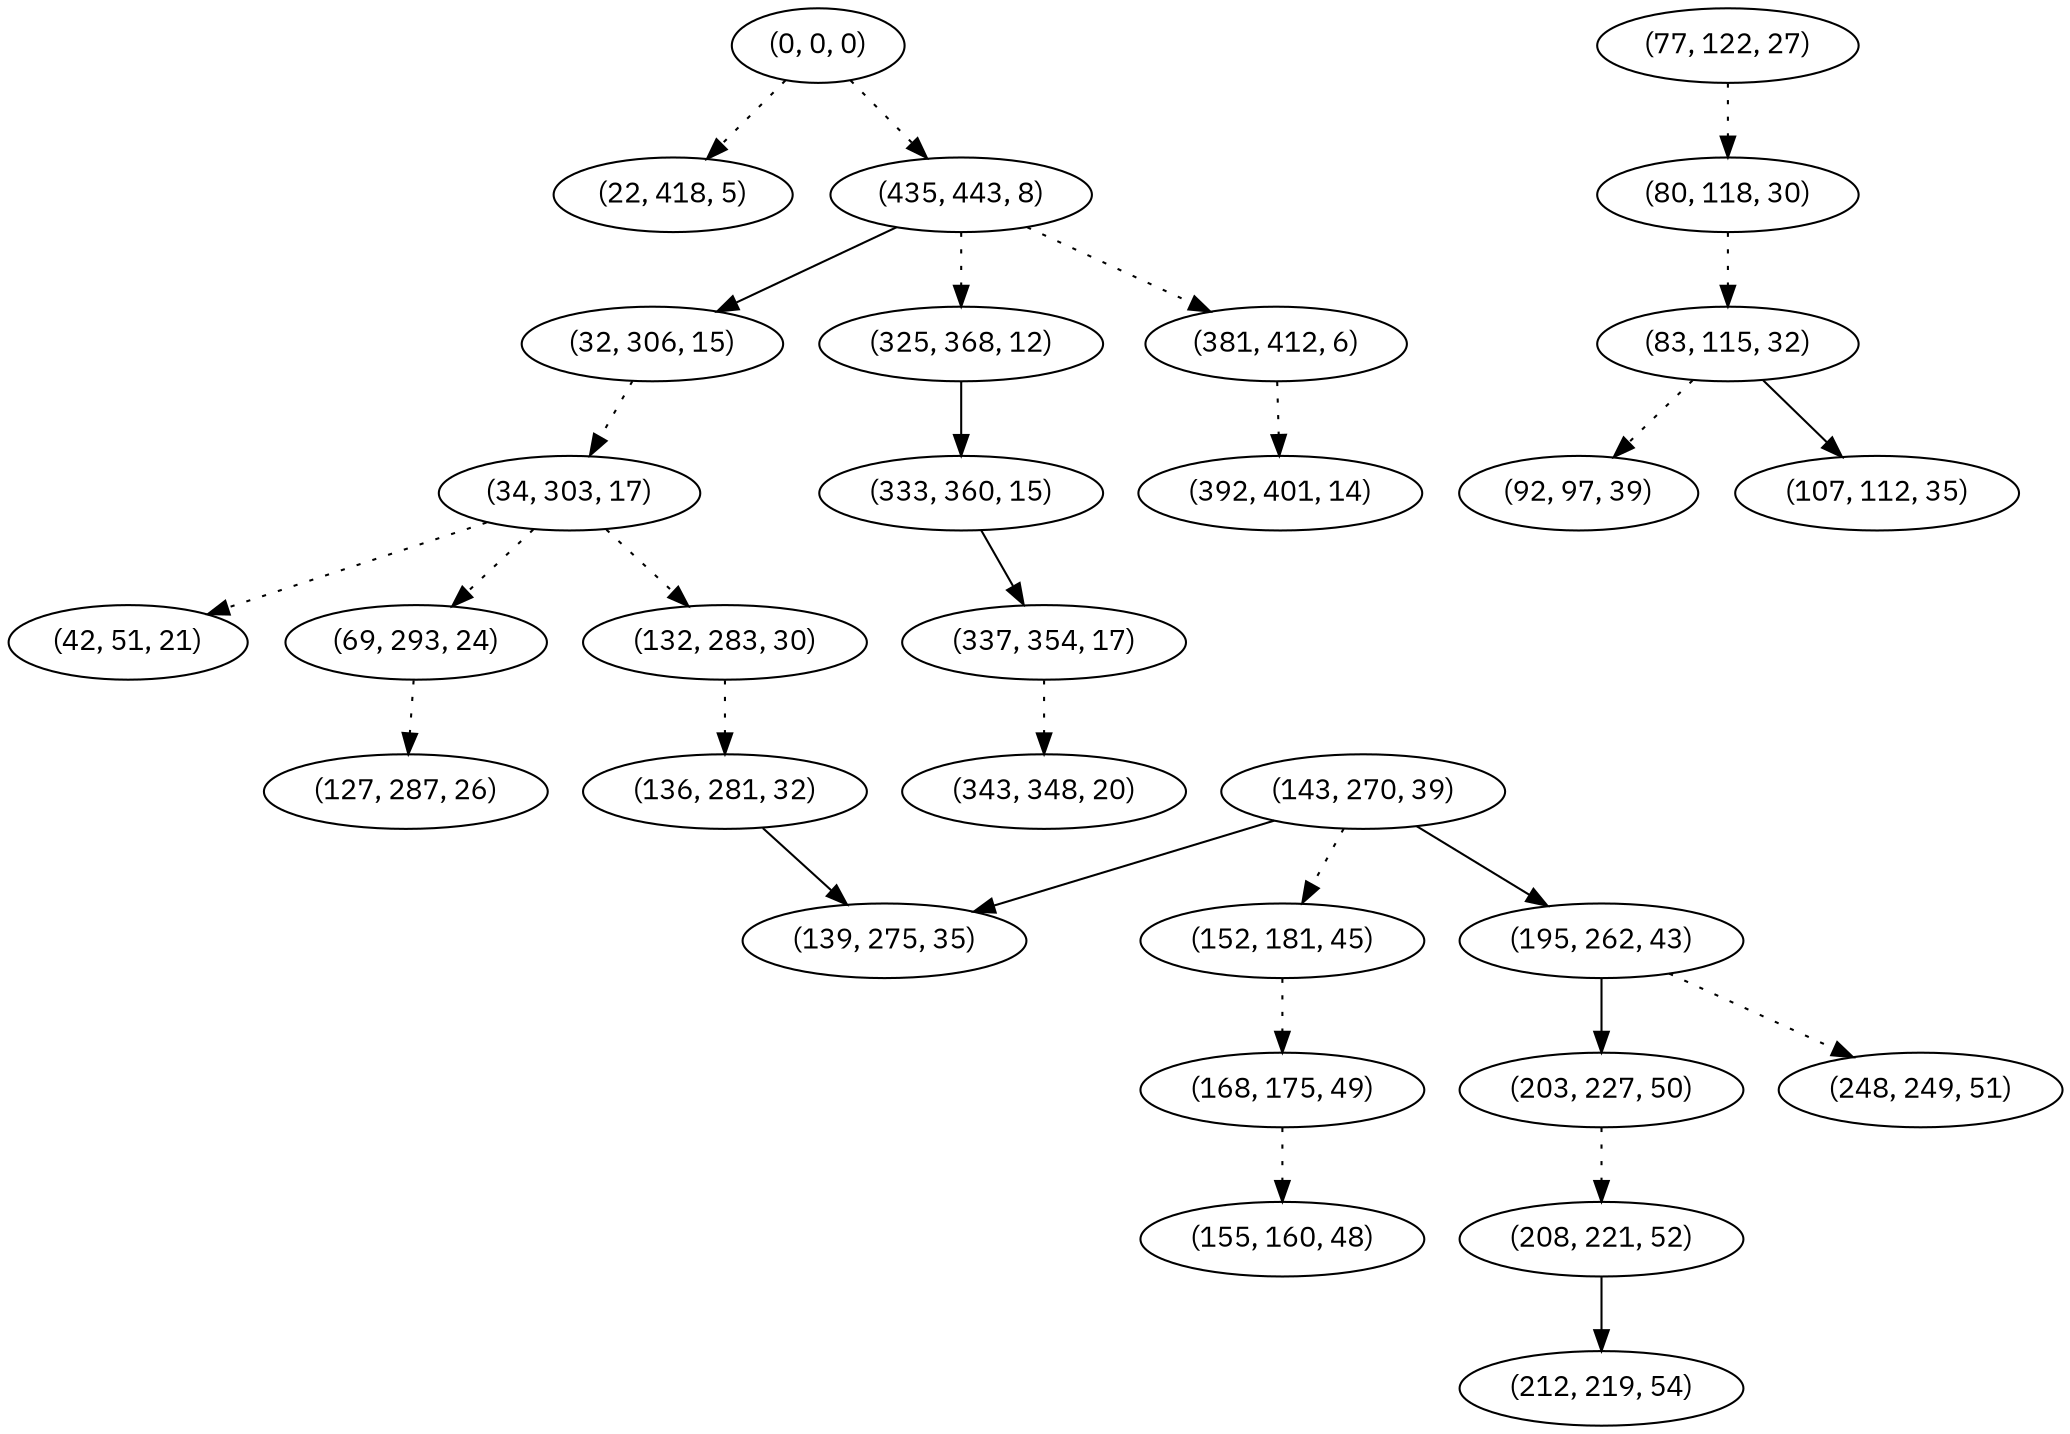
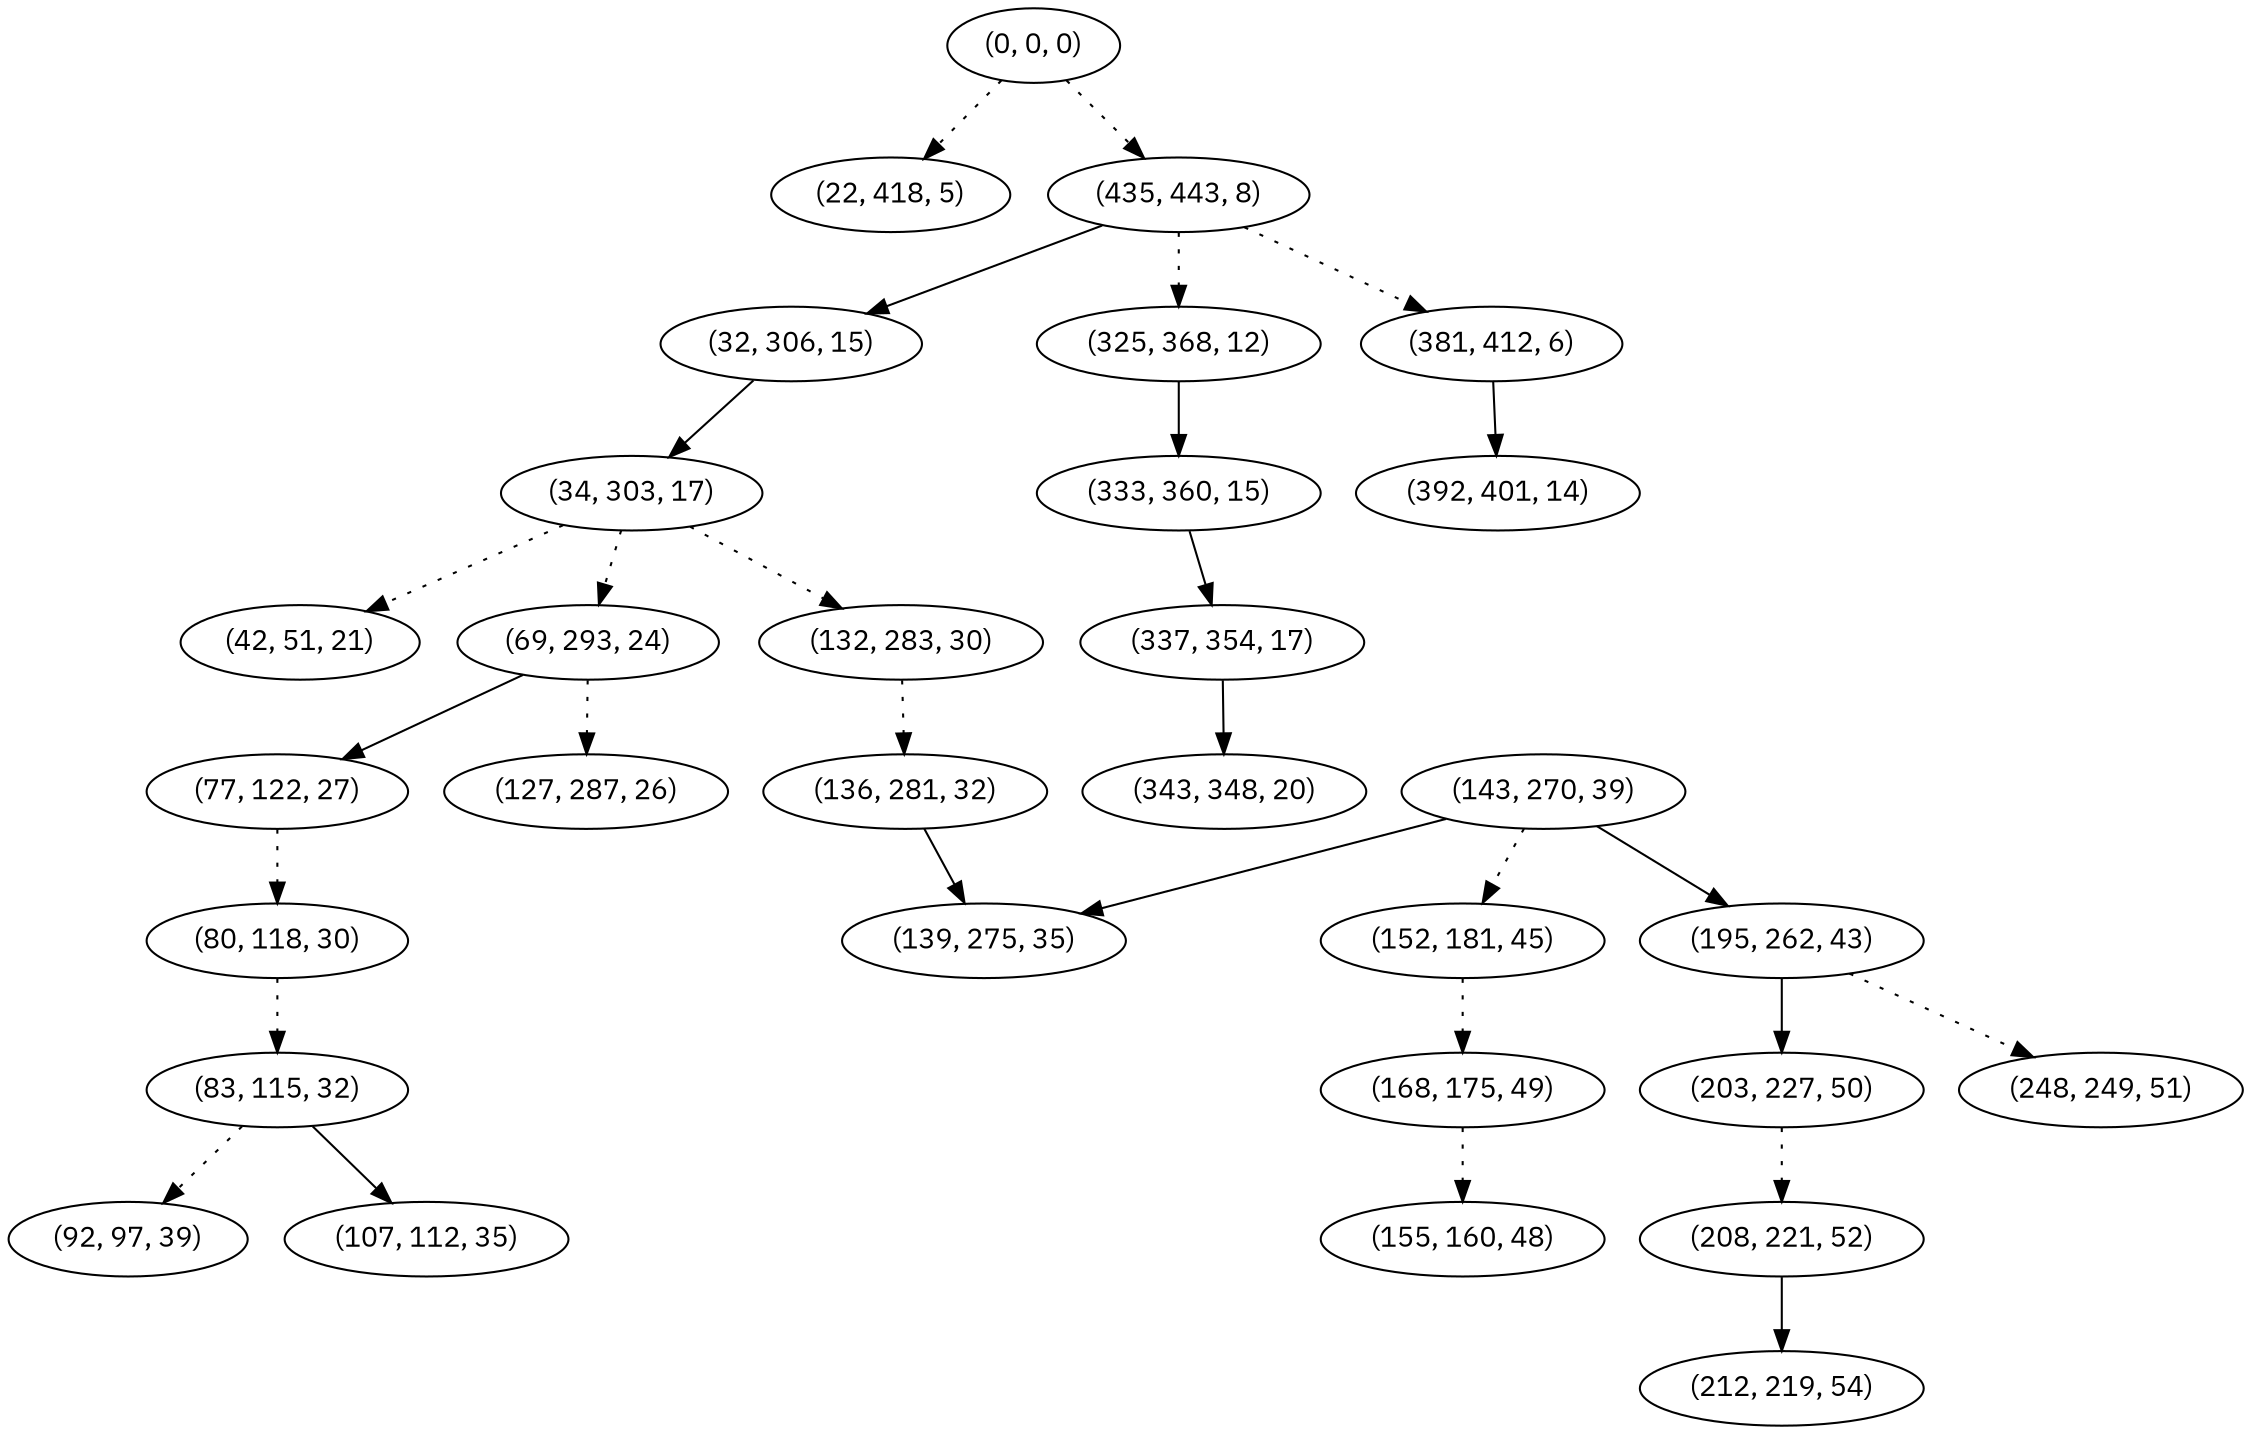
edge "(381, 412, 6)" -> "(392, 401, 14)": style dotted -> solid
edge "(32, 306, 15)" -> "(34, 303, 17)": style dotted -> solid
edge "(337, 354, 17)" -> "(343, 348, 20)": style dotted -> solid
edge "(69, 293, 24)" -> "(77, 122, 27)": added
